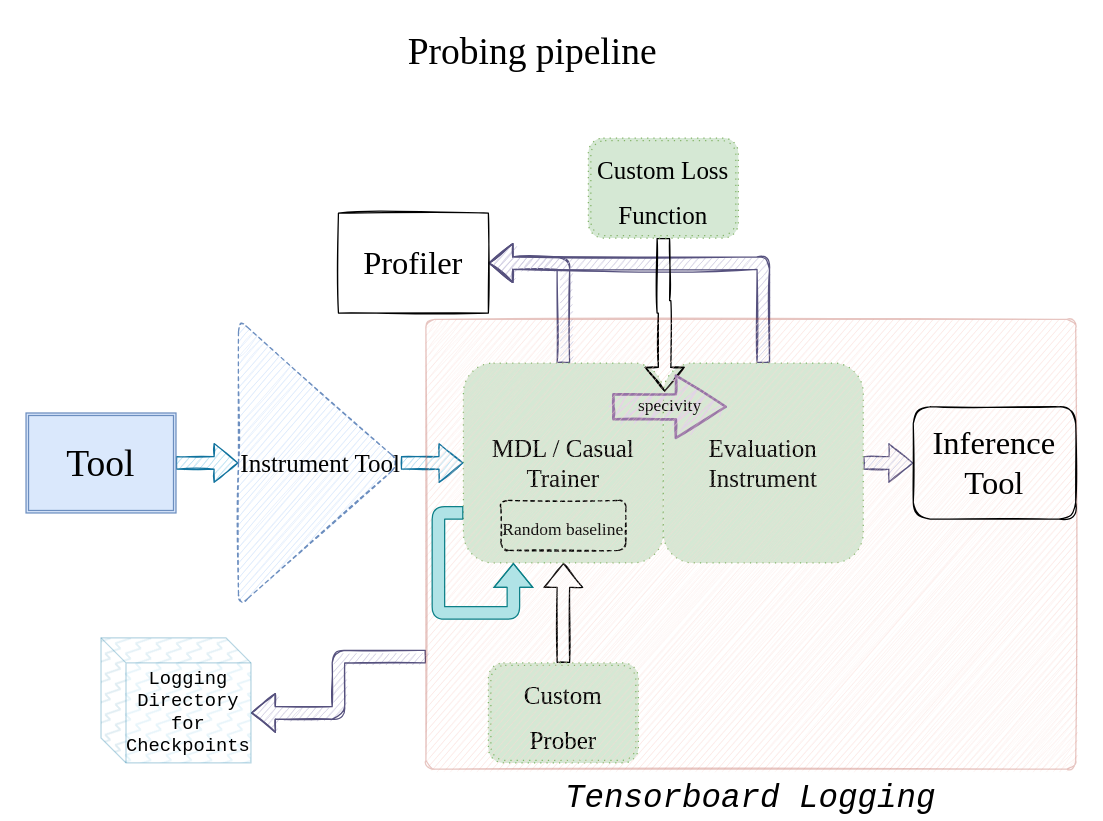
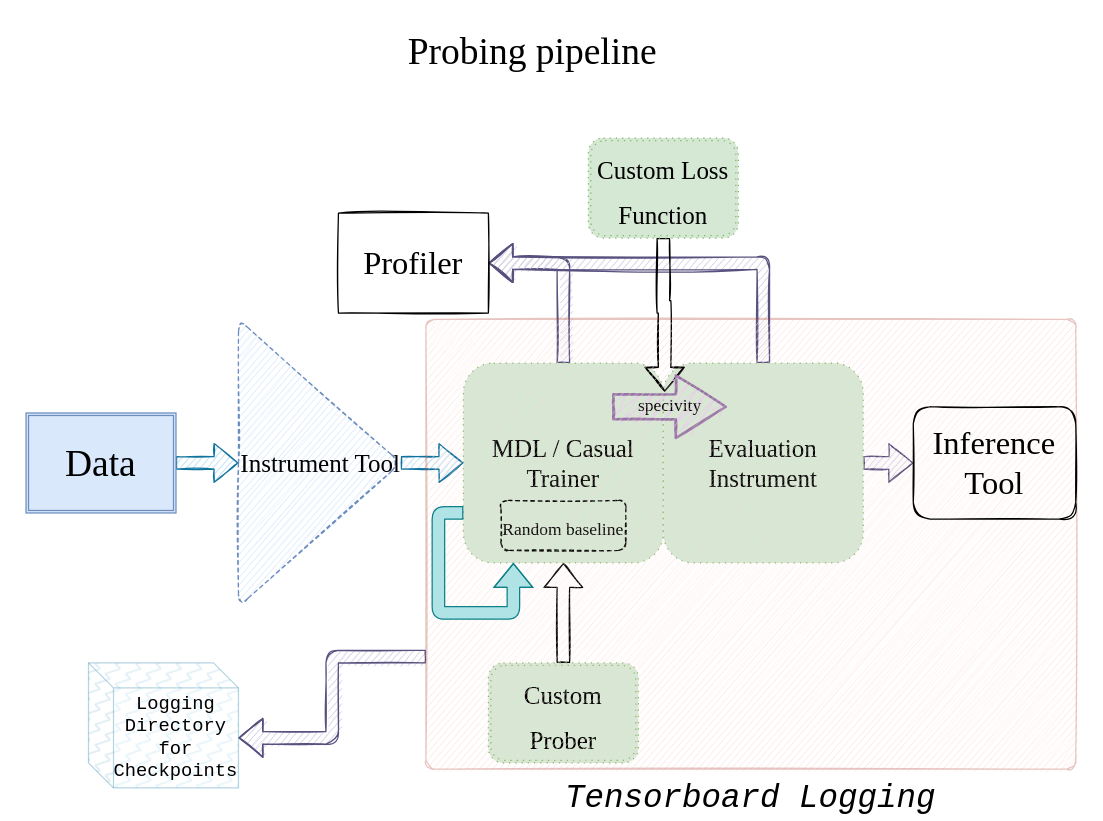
node "Tool": label "Tool" -> "Data"
node "Logging Directory for Checkpoints": moved (176, 701) -> (163, 726)
